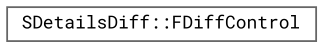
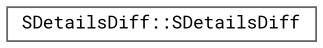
node "SDetailsDiff::FDiffControl": label "SDetailsDiff::FDiffControl" -> "SDetailsDiff::SDetailsDiff"
